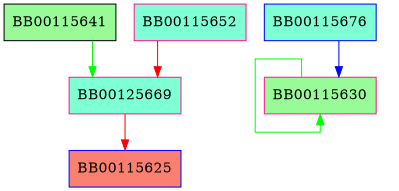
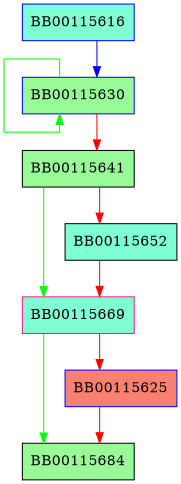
node "BB00115652": color deeppink -> black
node "BB00115676": label "BB00115676" -> "BB00115616"
node "BB00125669": label "BB00125669" -> "BB00115669"
node "BB00115630": color deeppink -> blue
edge "BB00115630" -> "BB00115641": added
edge "BB00115641" -> "BB00115652": added
node "BB00115684": added
